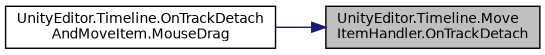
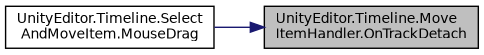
node "UnityEditor.Timeline.OnTrackDetach AndMoveItem.MouseDrag": label "UnityEditor.Timeline.OnTrackDetach AndMoveItem.MouseDrag" -> "UnityEditor.Timeline.Select AndMoveItem.MouseDrag"
